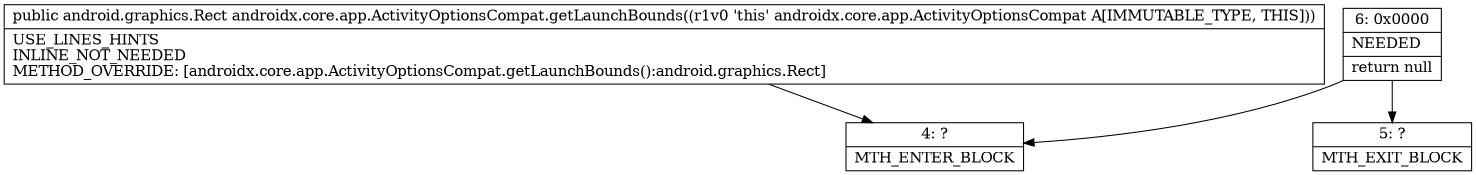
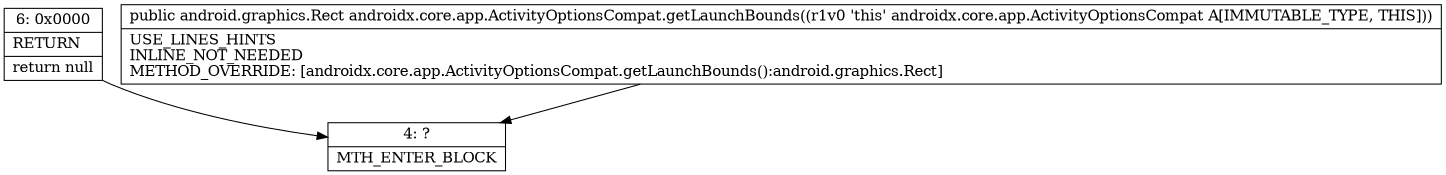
node "6: 0x0000": text "NEEDED" -> "RETURN"
node "5: ?": removed
